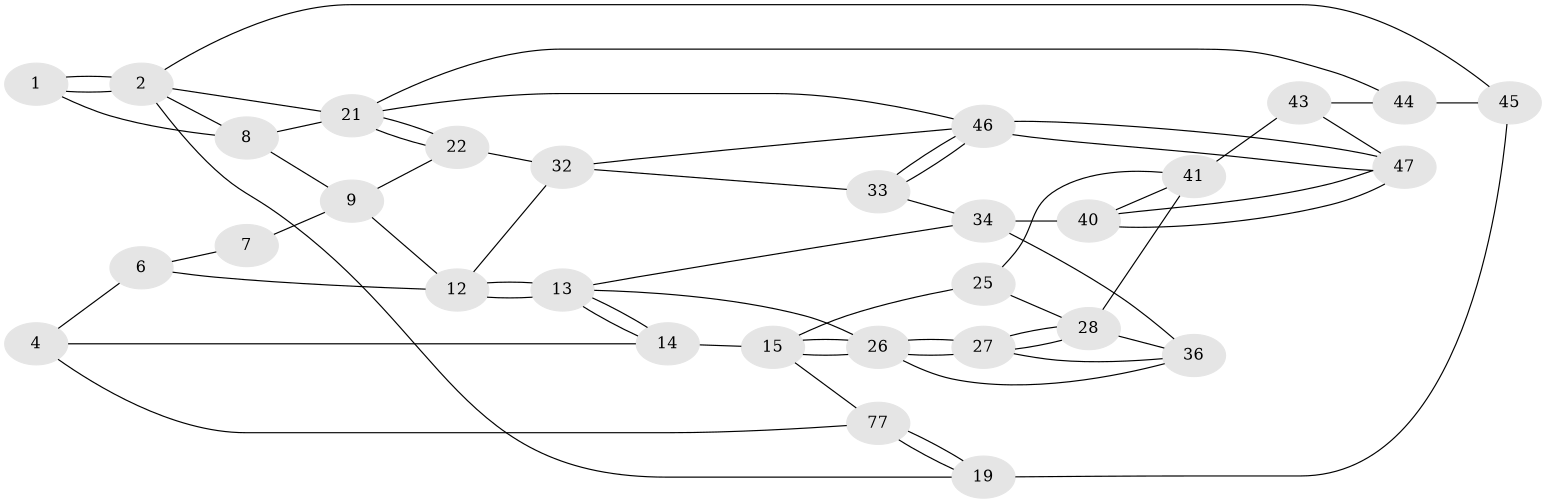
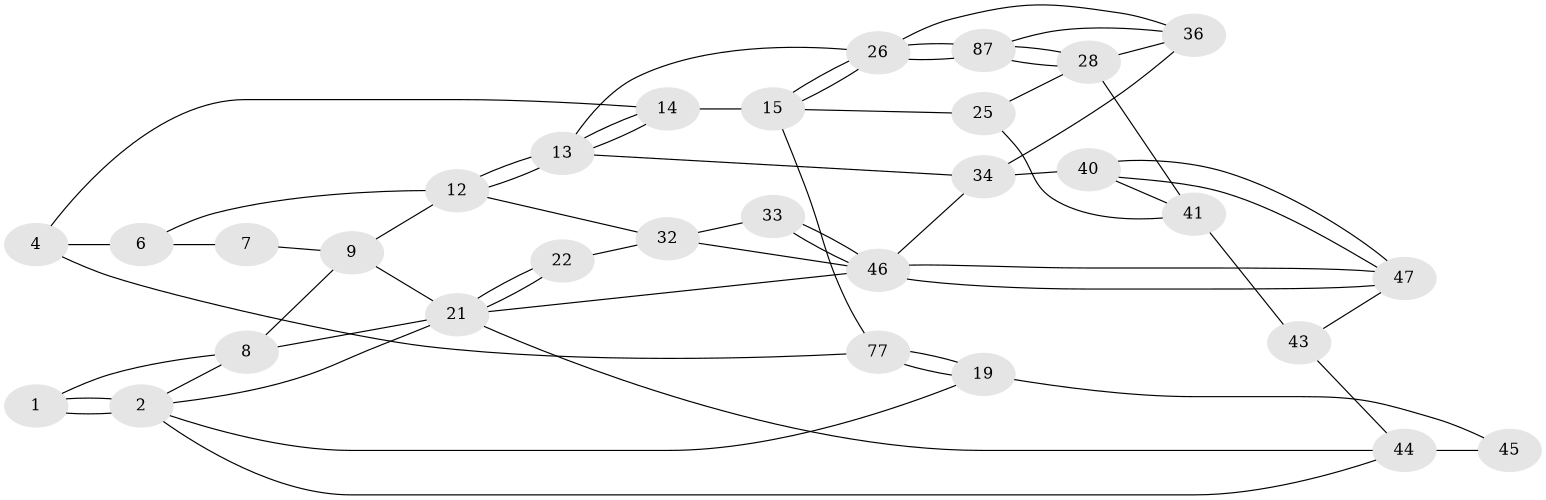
edge "2" -- "45": now "2" -- "44"
edge "22" -- "9": now "21" -- "9"
edge "33" -- "34": now "46" -- "34"
node "27": label "27" -> "87"
